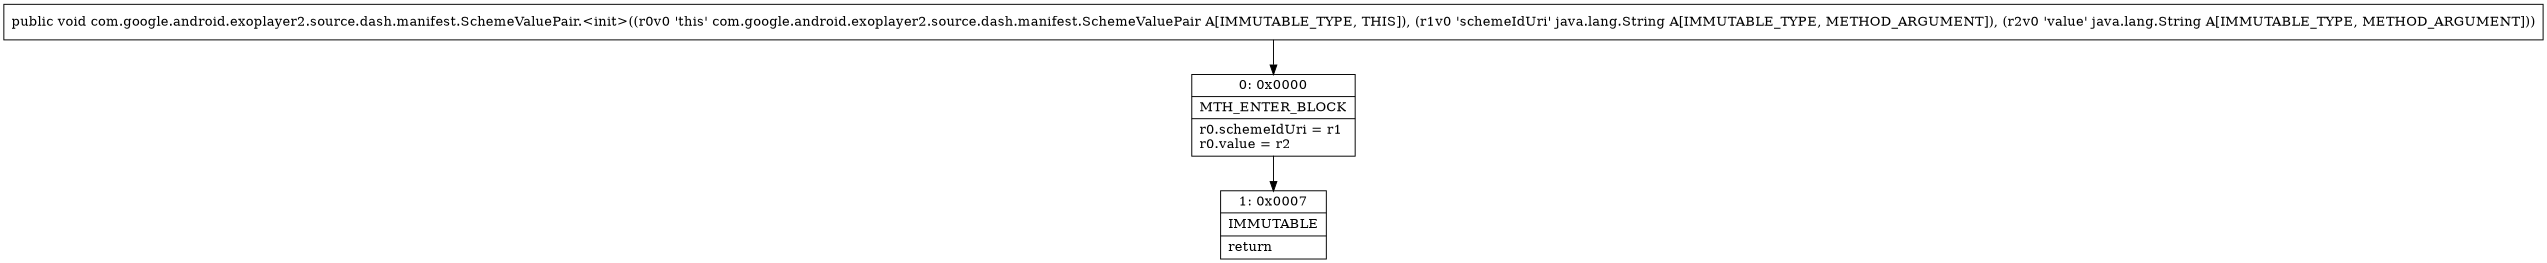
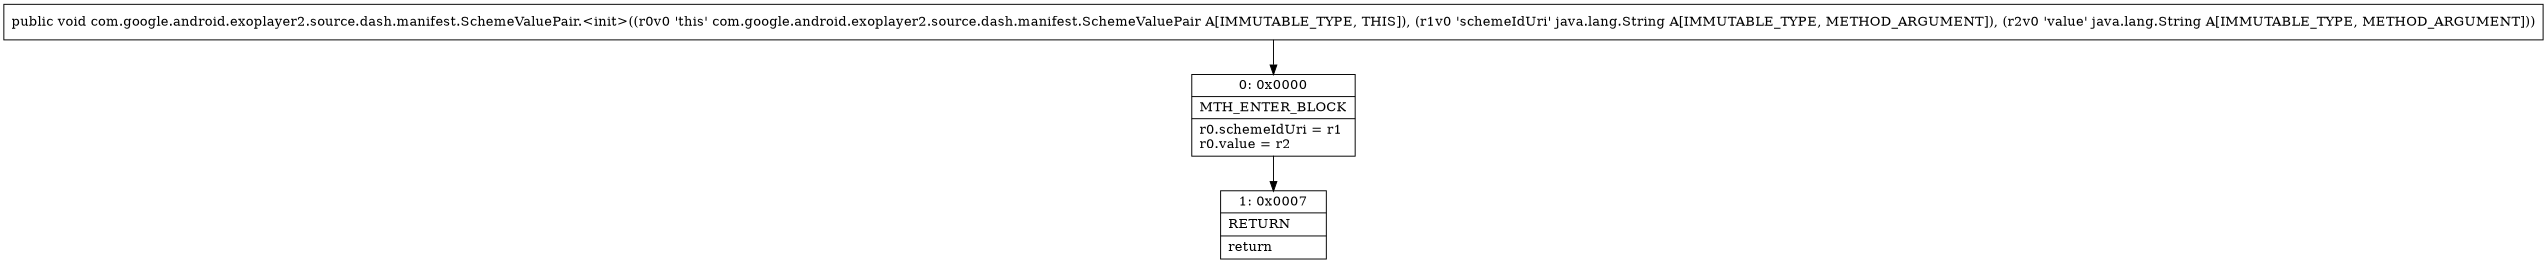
node "1: 0x0007": text "IMMUTABLE" -> "RETURN"
